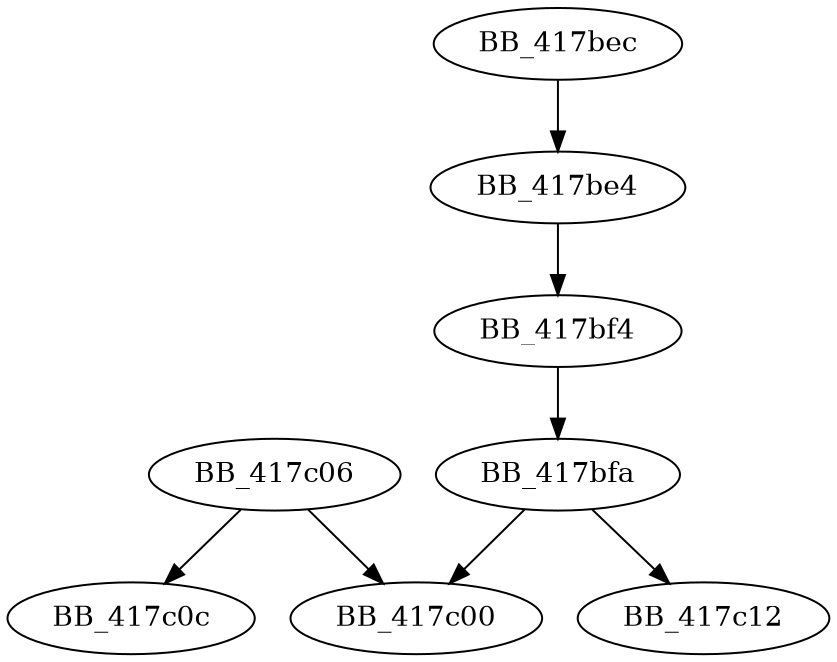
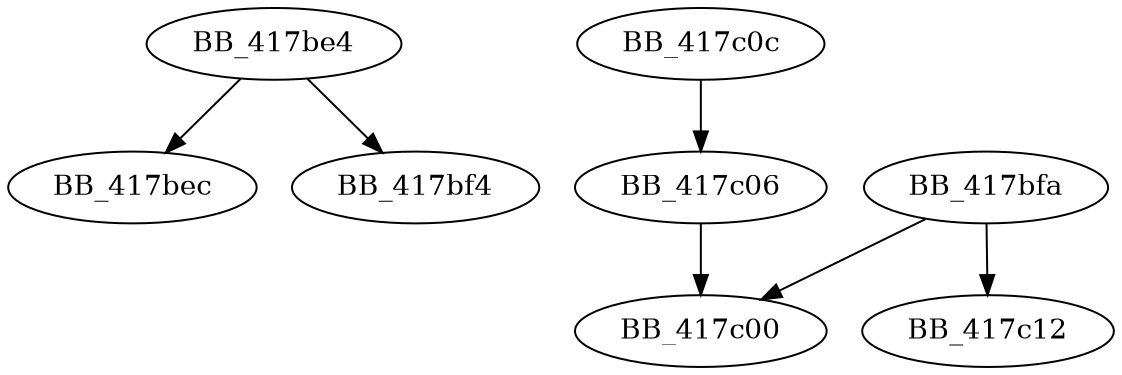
edge "BB_417bec" -> "BB_417be4": reversed
edge "BB_417bf4" -> "BB_417bfa": removed
edge "BB_417c06" -> "BB_417c0c": reversed
